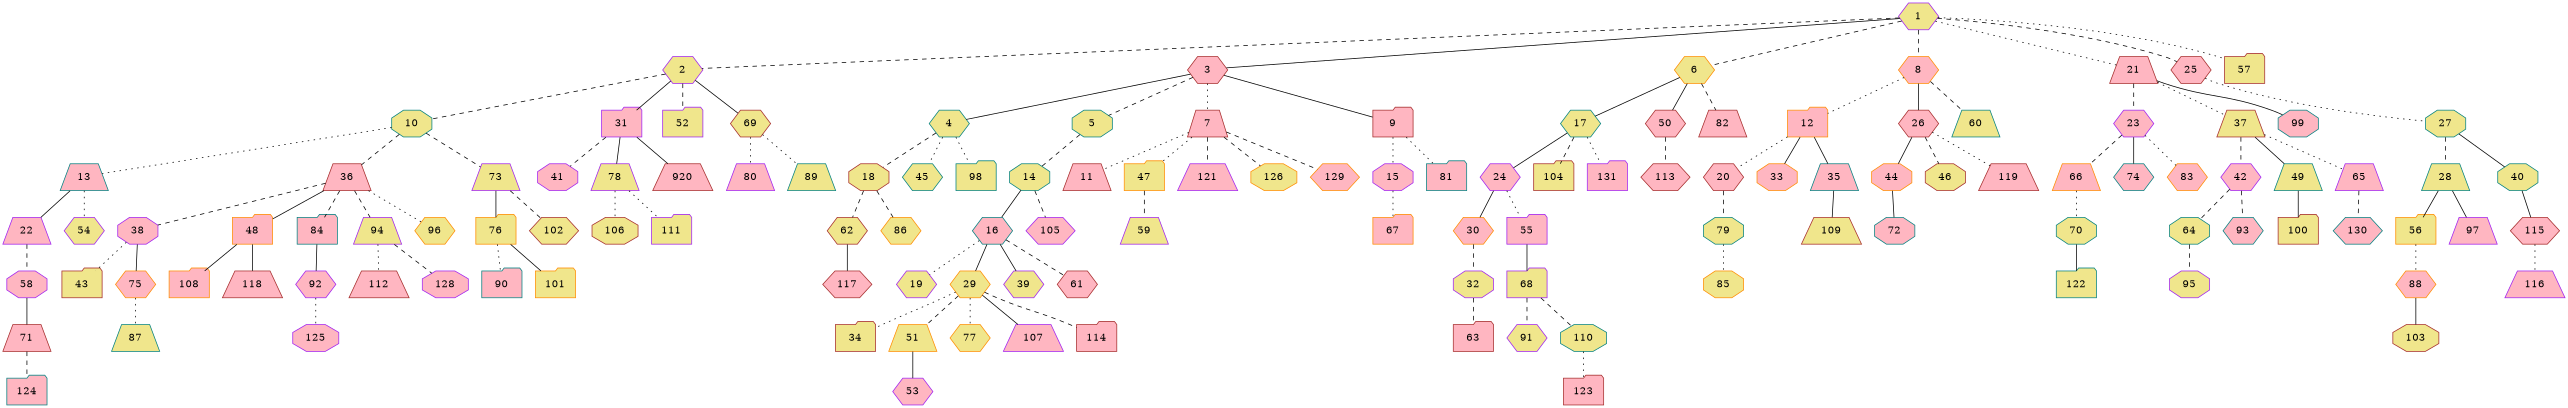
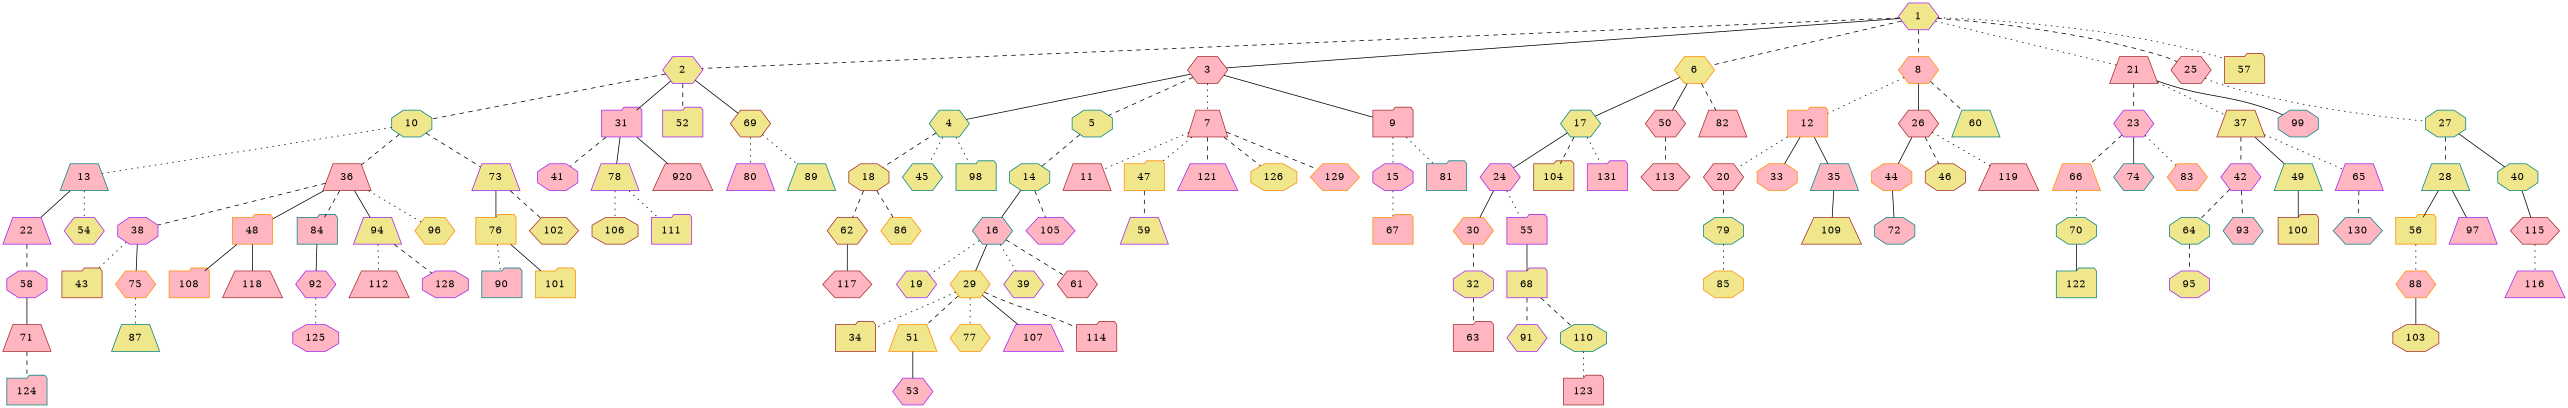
edge "36" -- "94": style dashed -> solid
edge "16" -- "39": style solid -> dotted
